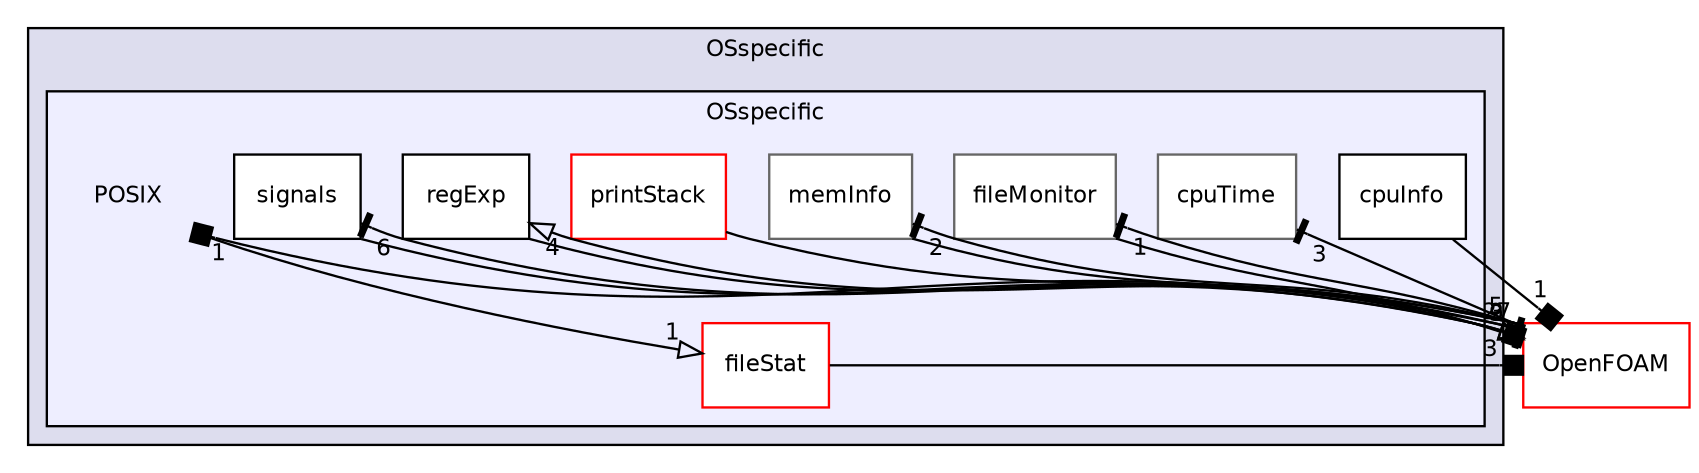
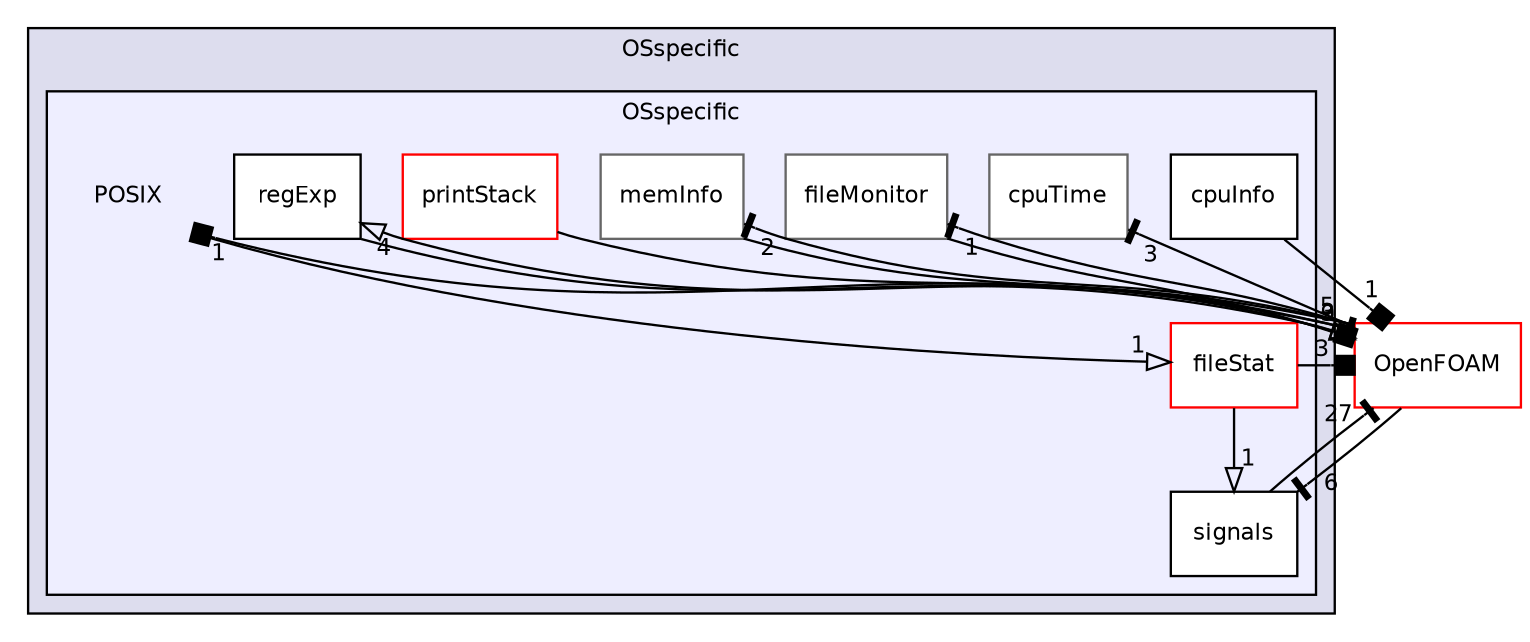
edge "fileStat" -> "signals": added
